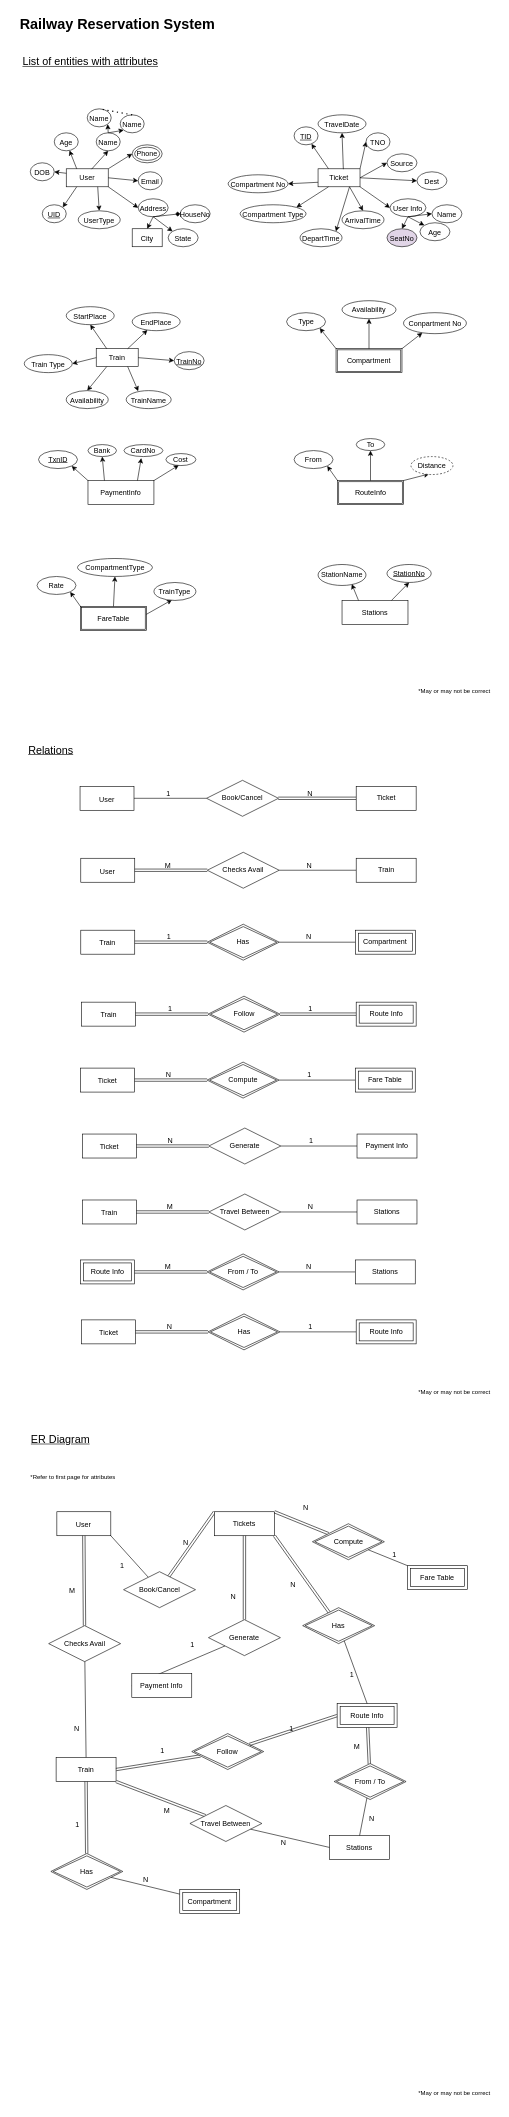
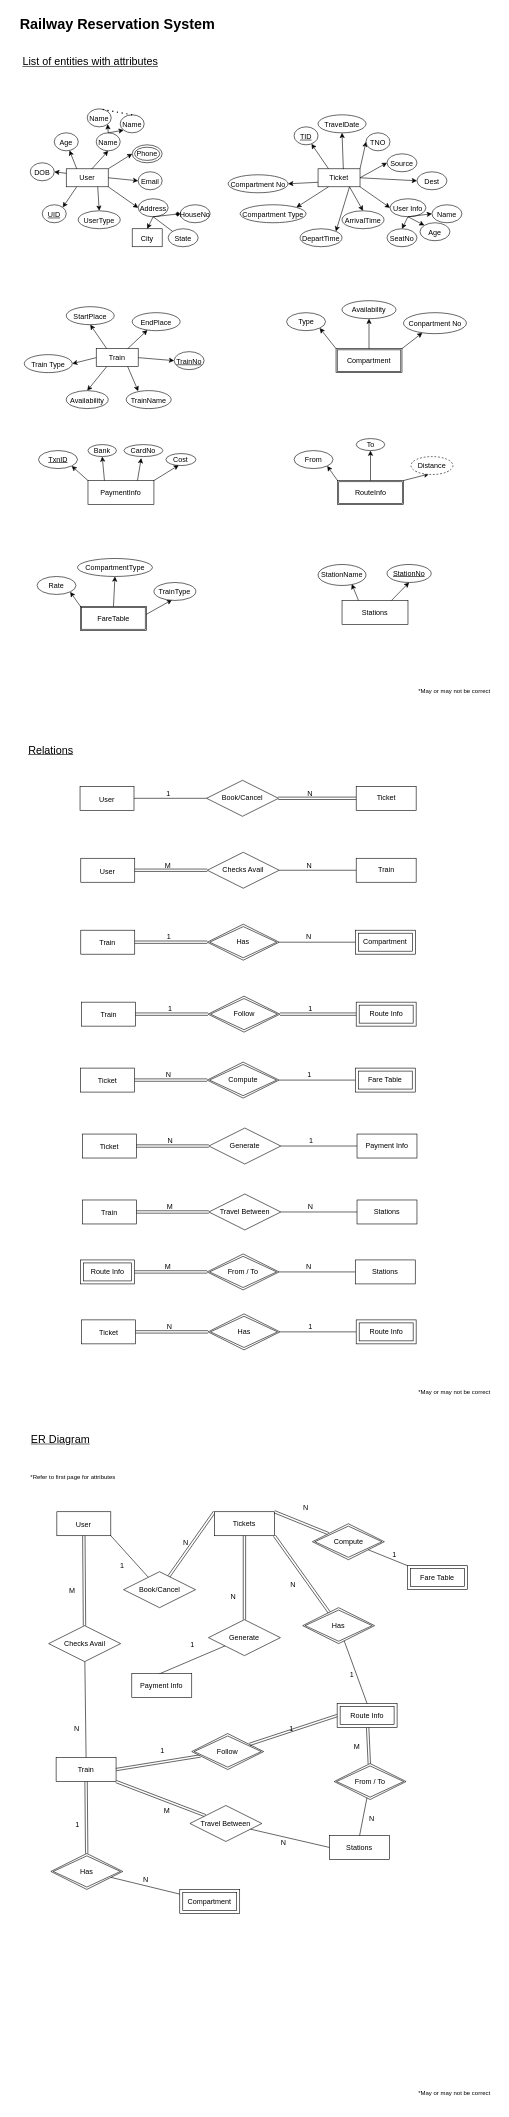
edge "Address" -> "State": arrowhead classic -> none
node "SeatNo": fillcolor #e1d5e7 -> #ffffff
